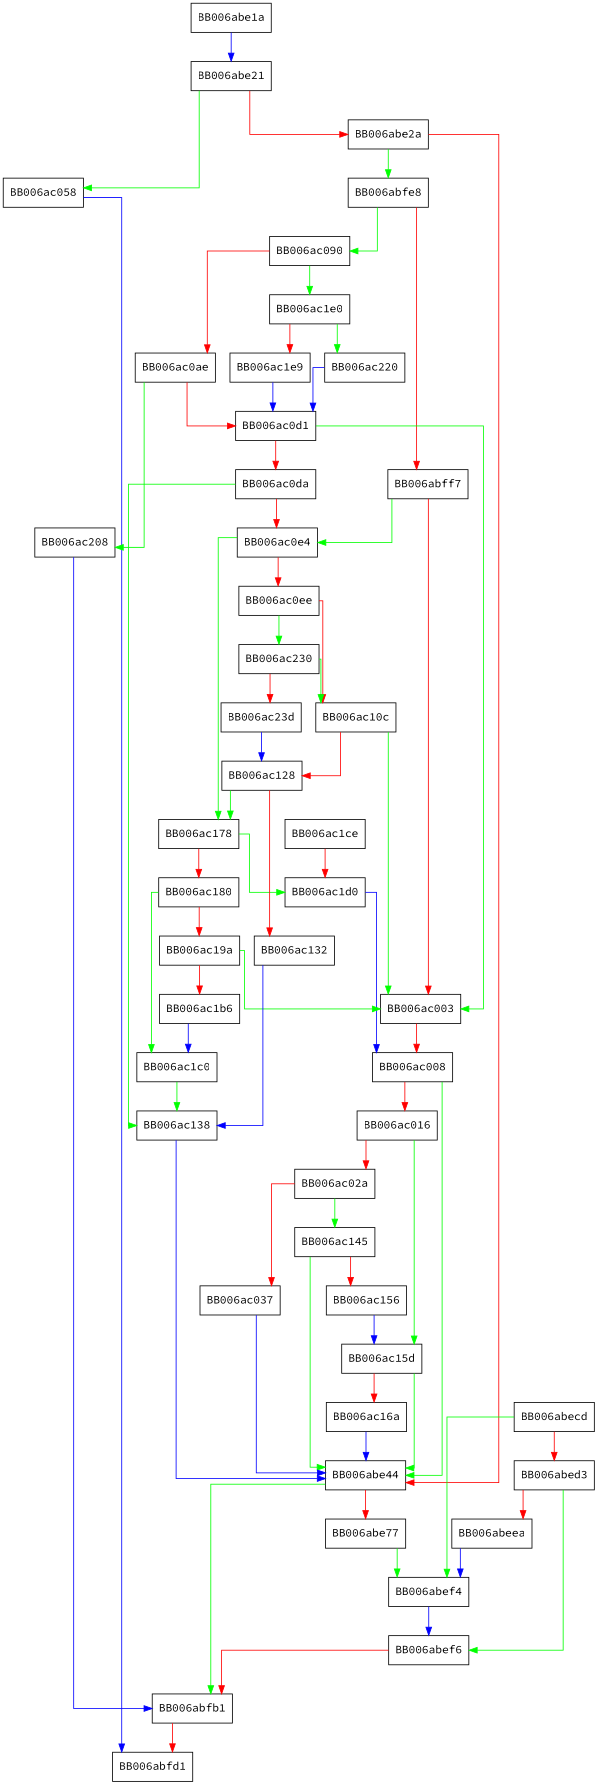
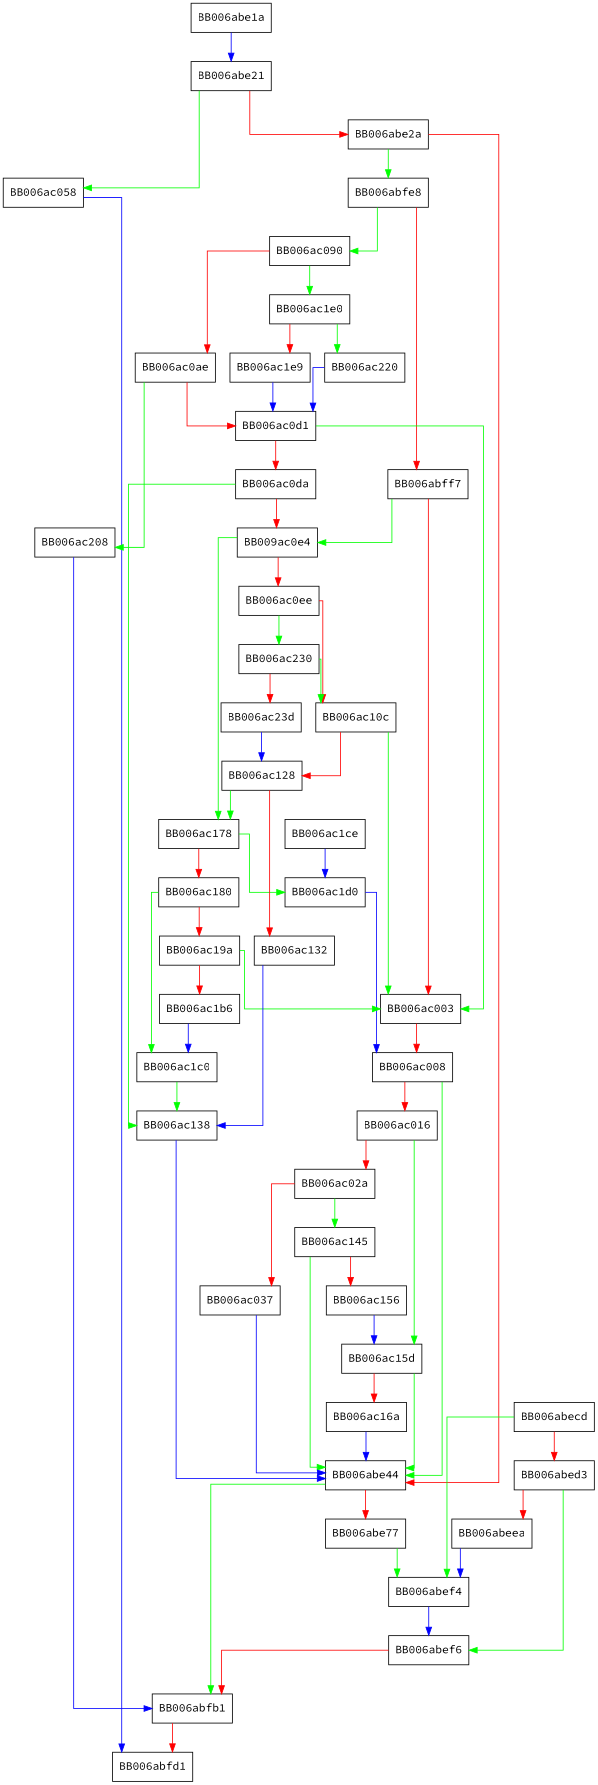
node "BB006ac0e4": label "BB006ac0e4" -> "BB009ac0e4"
edge "BB006ac1ce" -> "BB006ac1d0": color red -> blue
